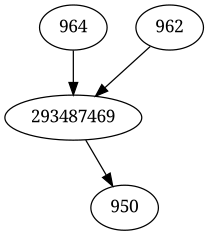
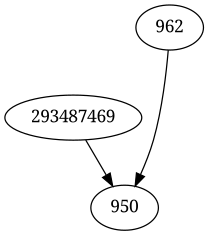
node "964": removed
edge "962" -> "293487469": now "962" -> "950"
